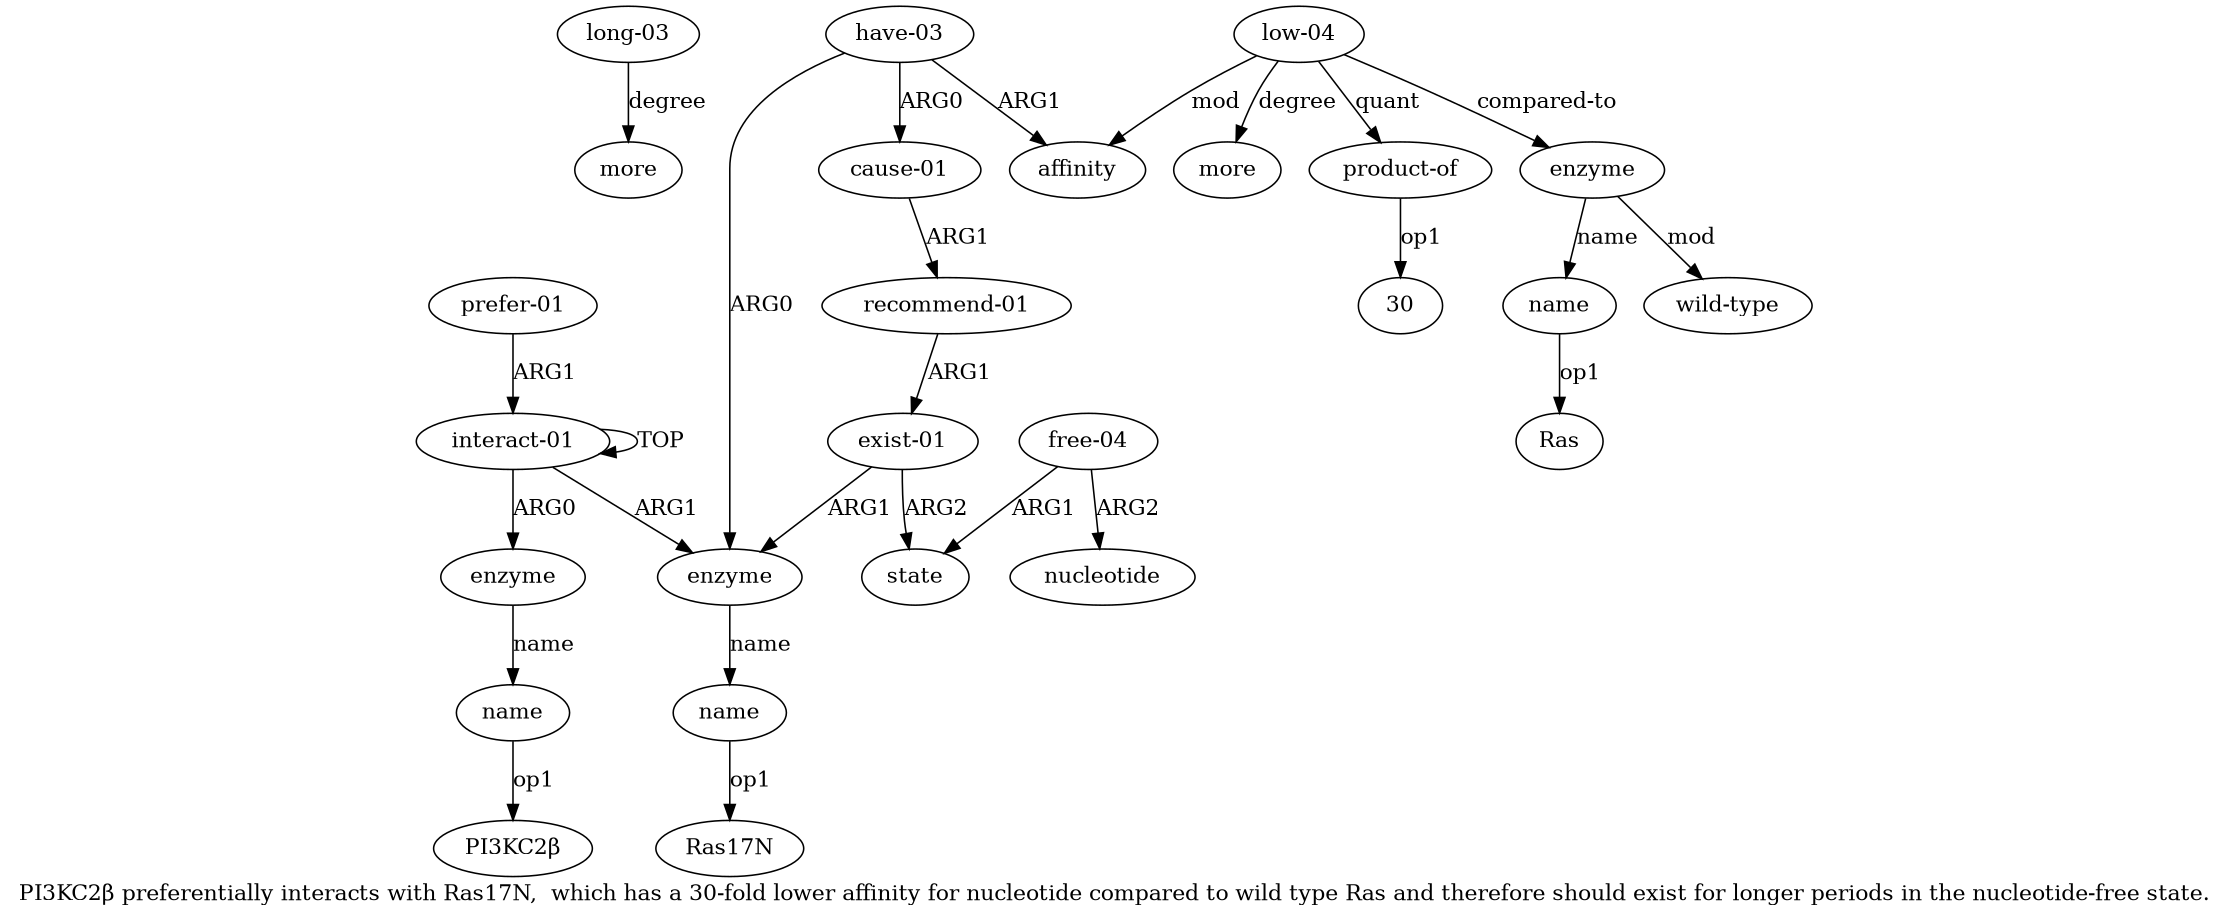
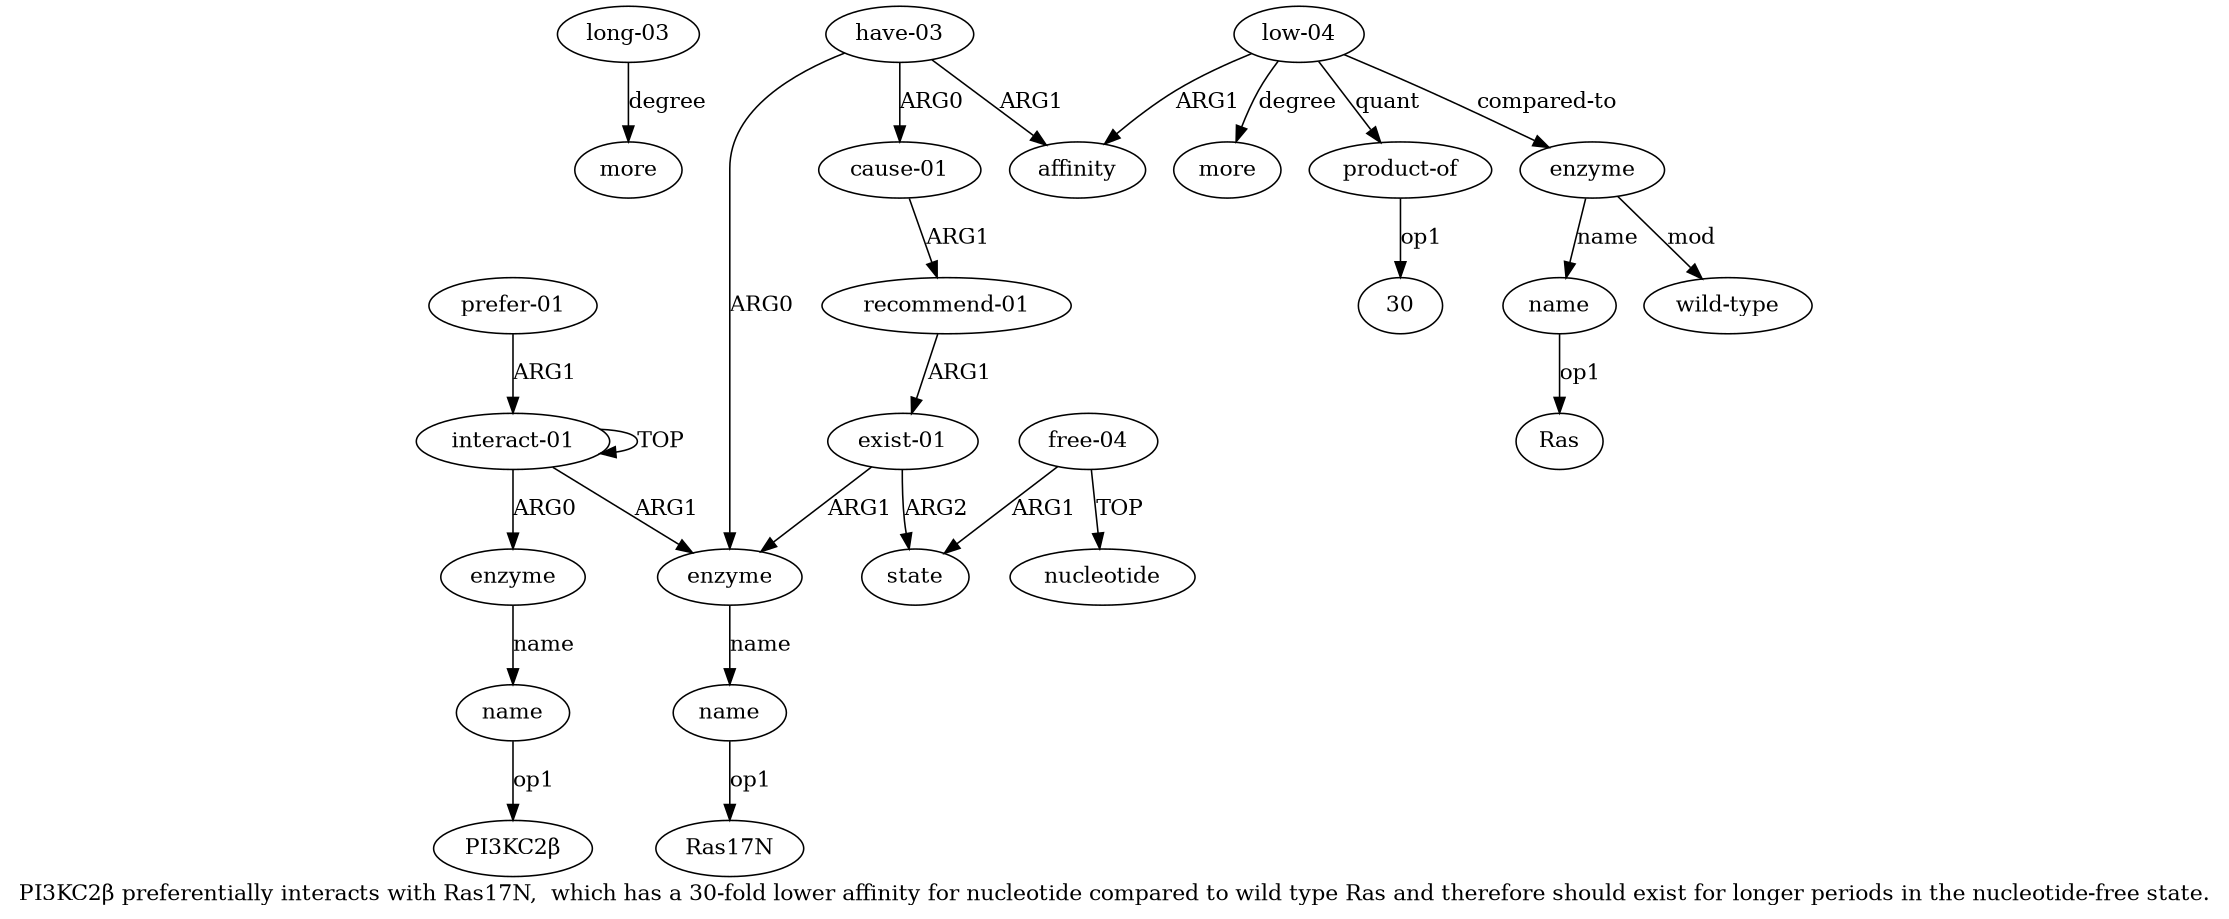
edge "low-04" -> "affinity": label "mod" -> "ARG1"
edge "free-04" -> "nucleotide": label "ARG2" -> "TOP"
